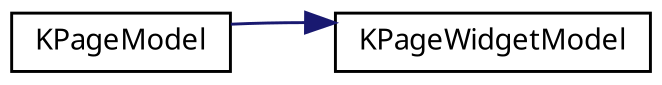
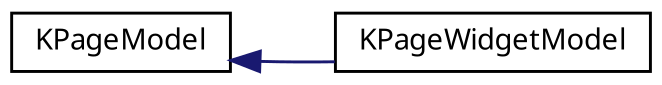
edge "KPageModel" -> "KPageWidgetModel": reversed
